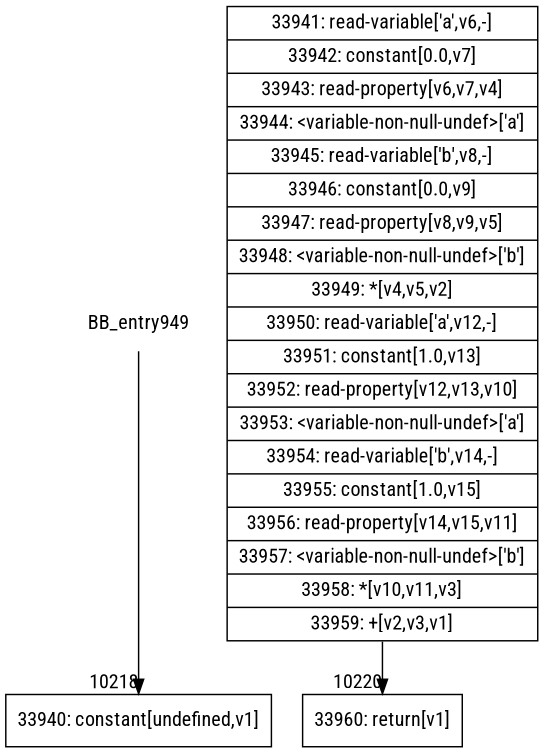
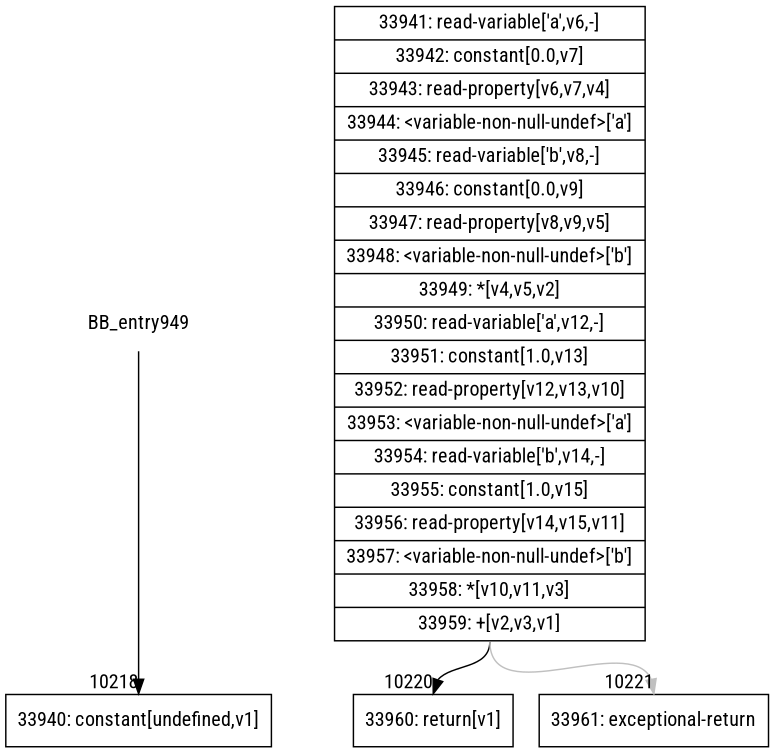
node "33961: exceptional-return": added
